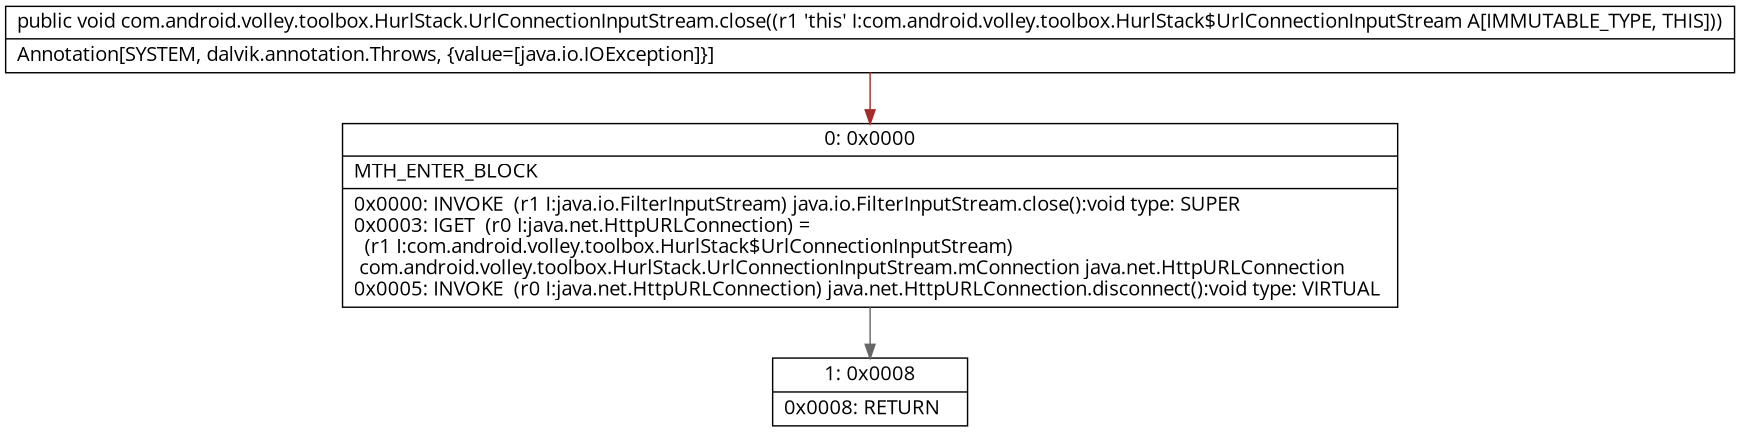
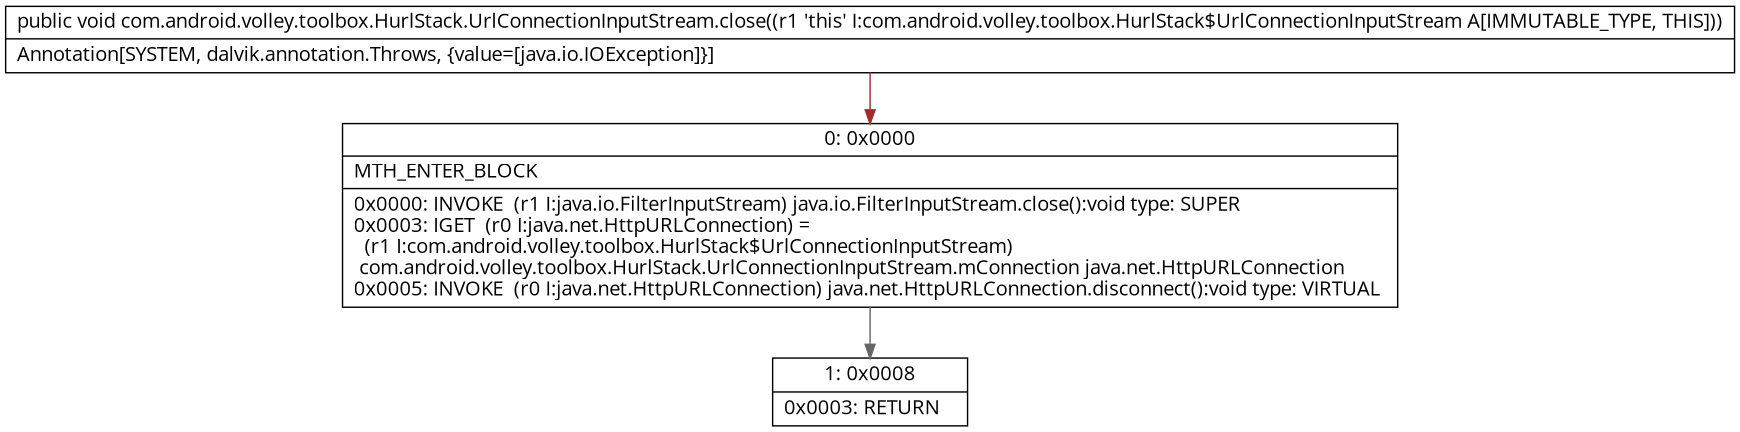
node "1: 0x0008": text "0x0008: RETURN" -> "0x0003: RETURN"
